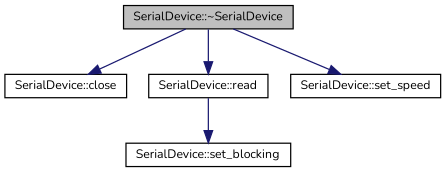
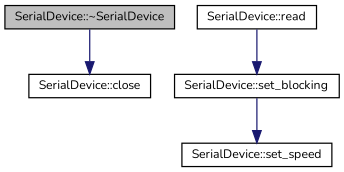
edge "SerialDevice::~SerialDevice" -> "SerialDevice::read": removed
edge "SerialDevice::~SerialDevice" -> "SerialDevice::set_speed": now "SerialDevice::set_blocking" -> "SerialDevice::set_speed"
